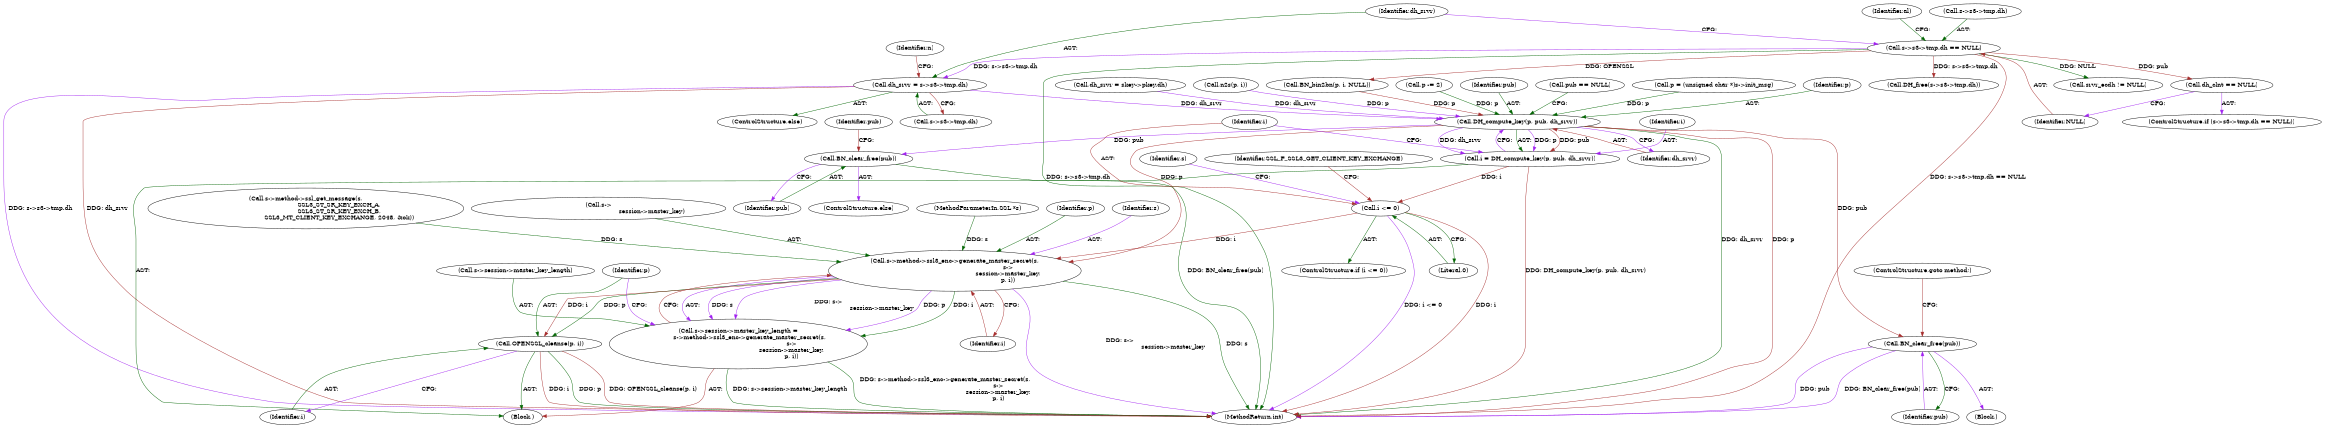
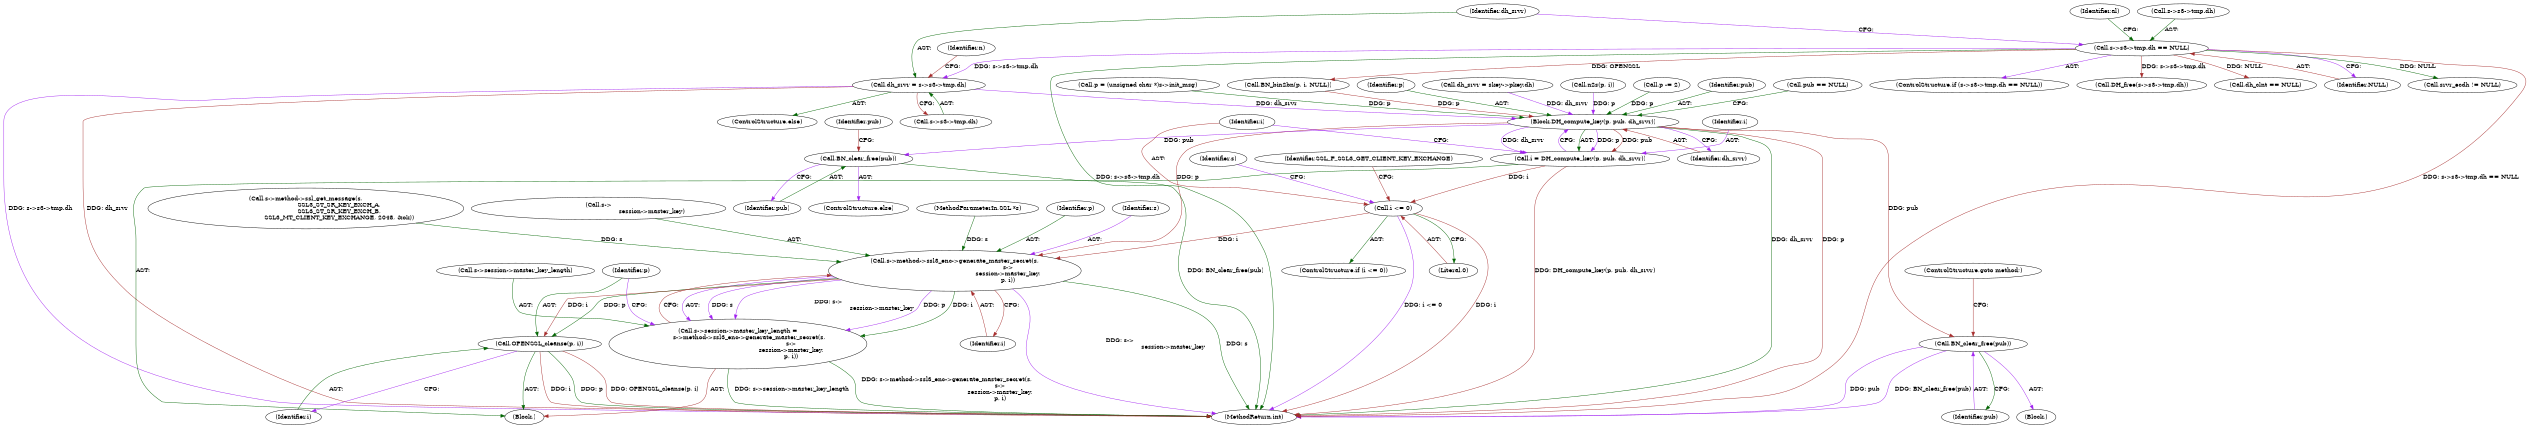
edge "(Call,s->s3->tmp.dh == NULL)" -> "(Call,dh_clnt == NULL)": label "DDG: pub" -> "DDG: NULL"
edge "(Call,dh_clnt == NULL)" -> "(ControlStructure,if (s->s3->tmp.dh == NULL))": now "(Call,s->s3->tmp.dh == NULL)" -> "(ControlStructure,if (s->s3->tmp.dh == NULL))"
edge "(Call,dh_clnt == NULL)" -> "(Identifier,NULL)": now "(Call,s->s3->tmp.dh == NULL)" -> "(Identifier,NULL)"
node "(Call,DH_compute_key(p, pub, dh_srvr))": label "(Call,DH_compute_key(p, pub, dh_srvr))" -> "(Block,DH_compute_key(p, pub, dh_srvr))"
edge "(Literal,0)" -> "(Call,i <= 0)": color darkgreen -> brown
